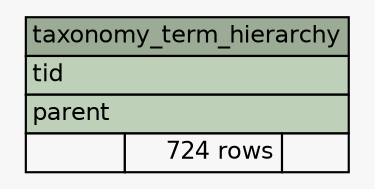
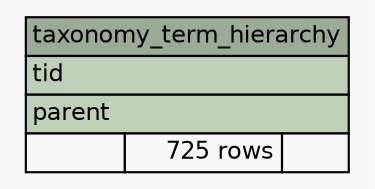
node "taxonomy_term_hierarchy": text "724 rows" -> "725 rows"
